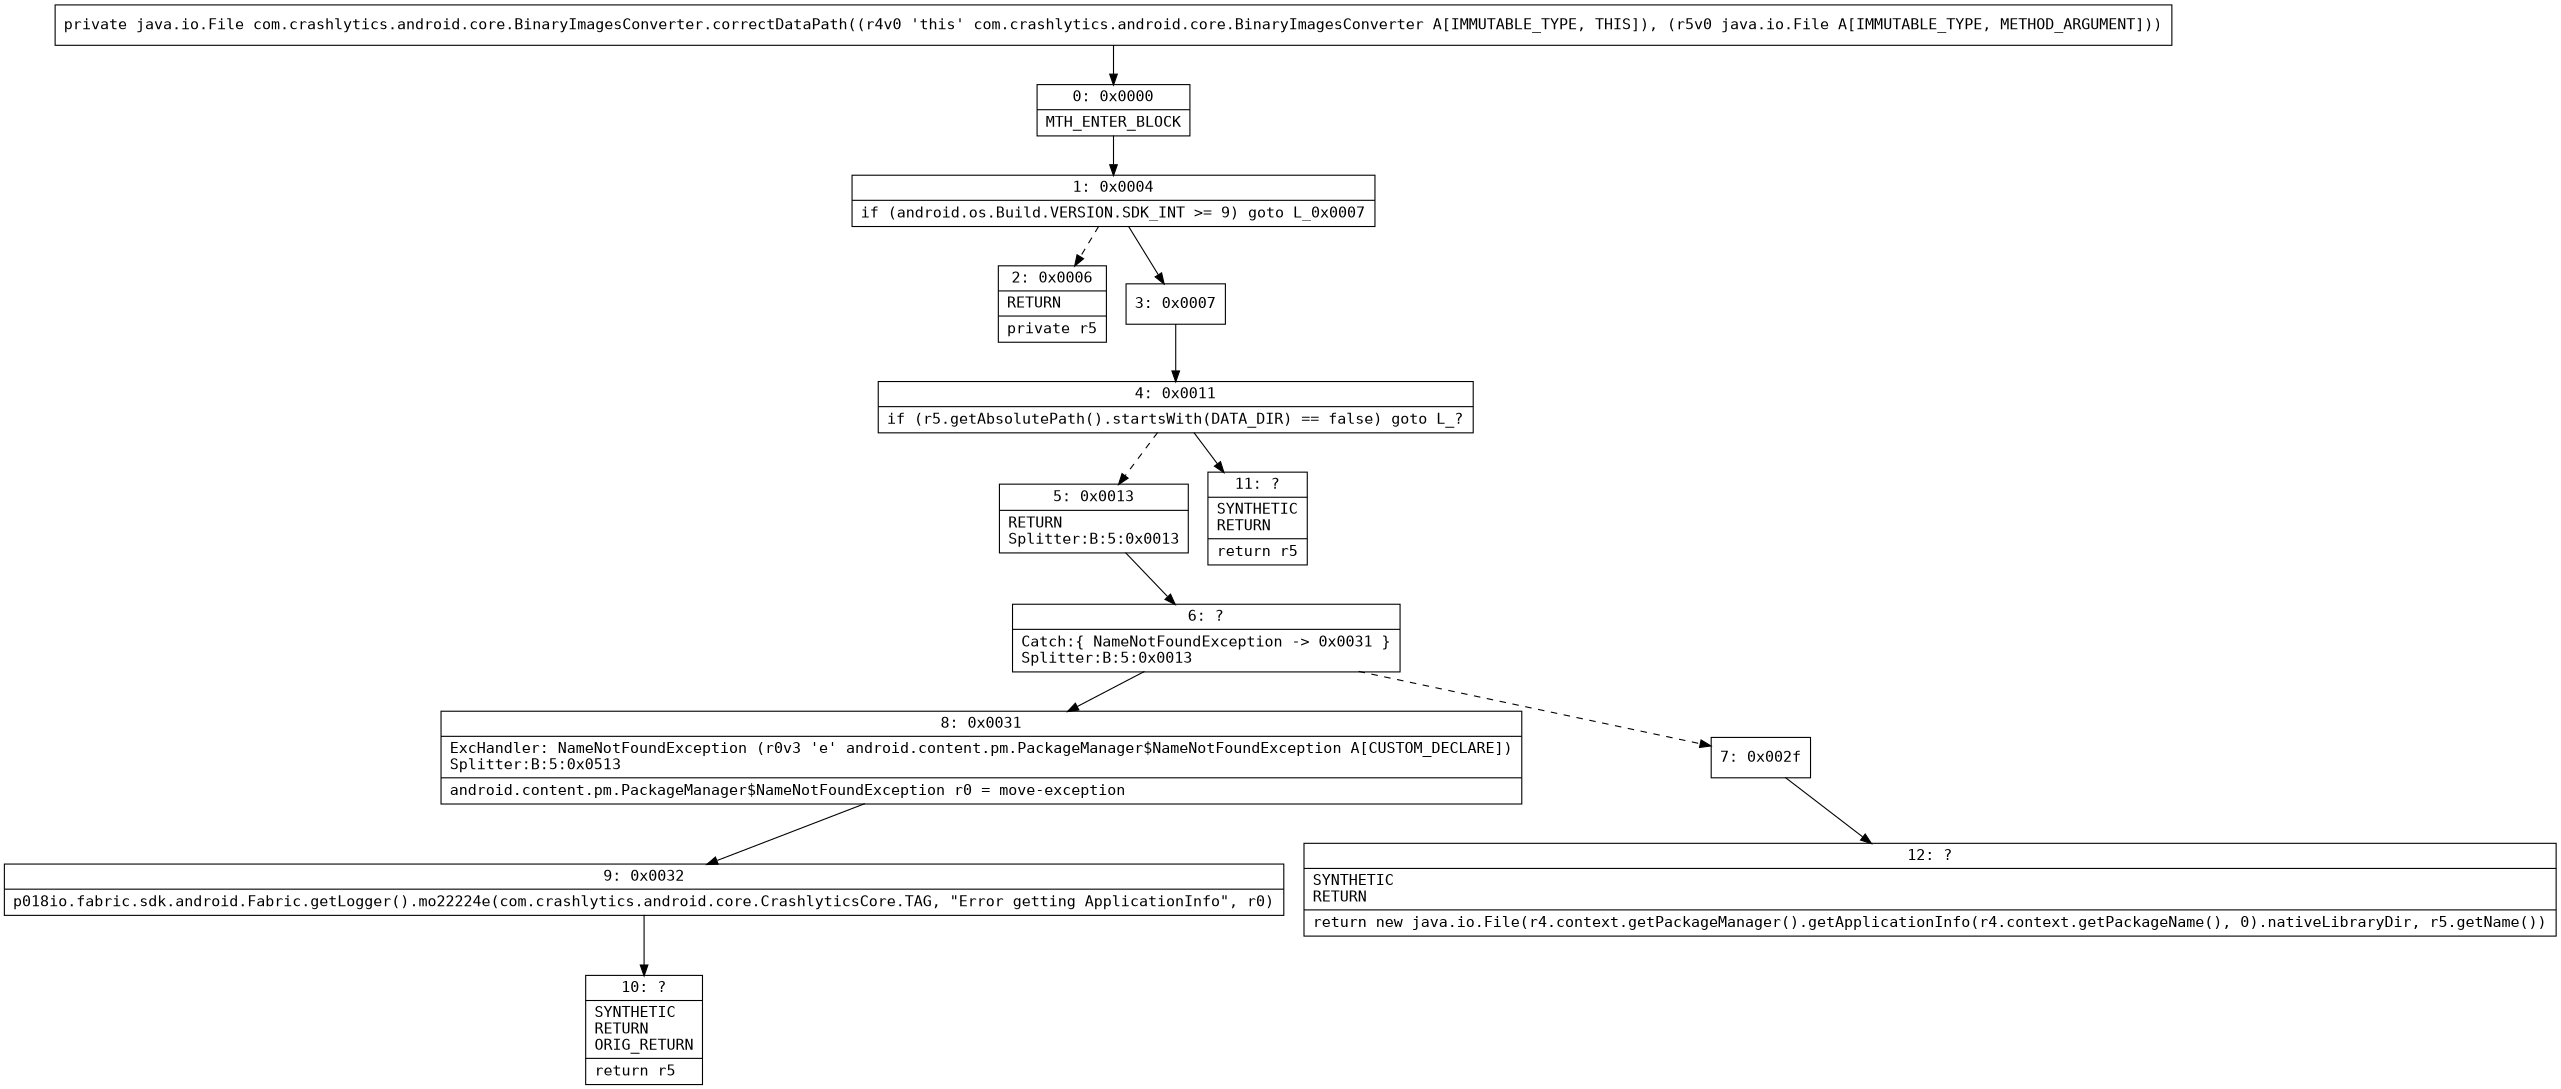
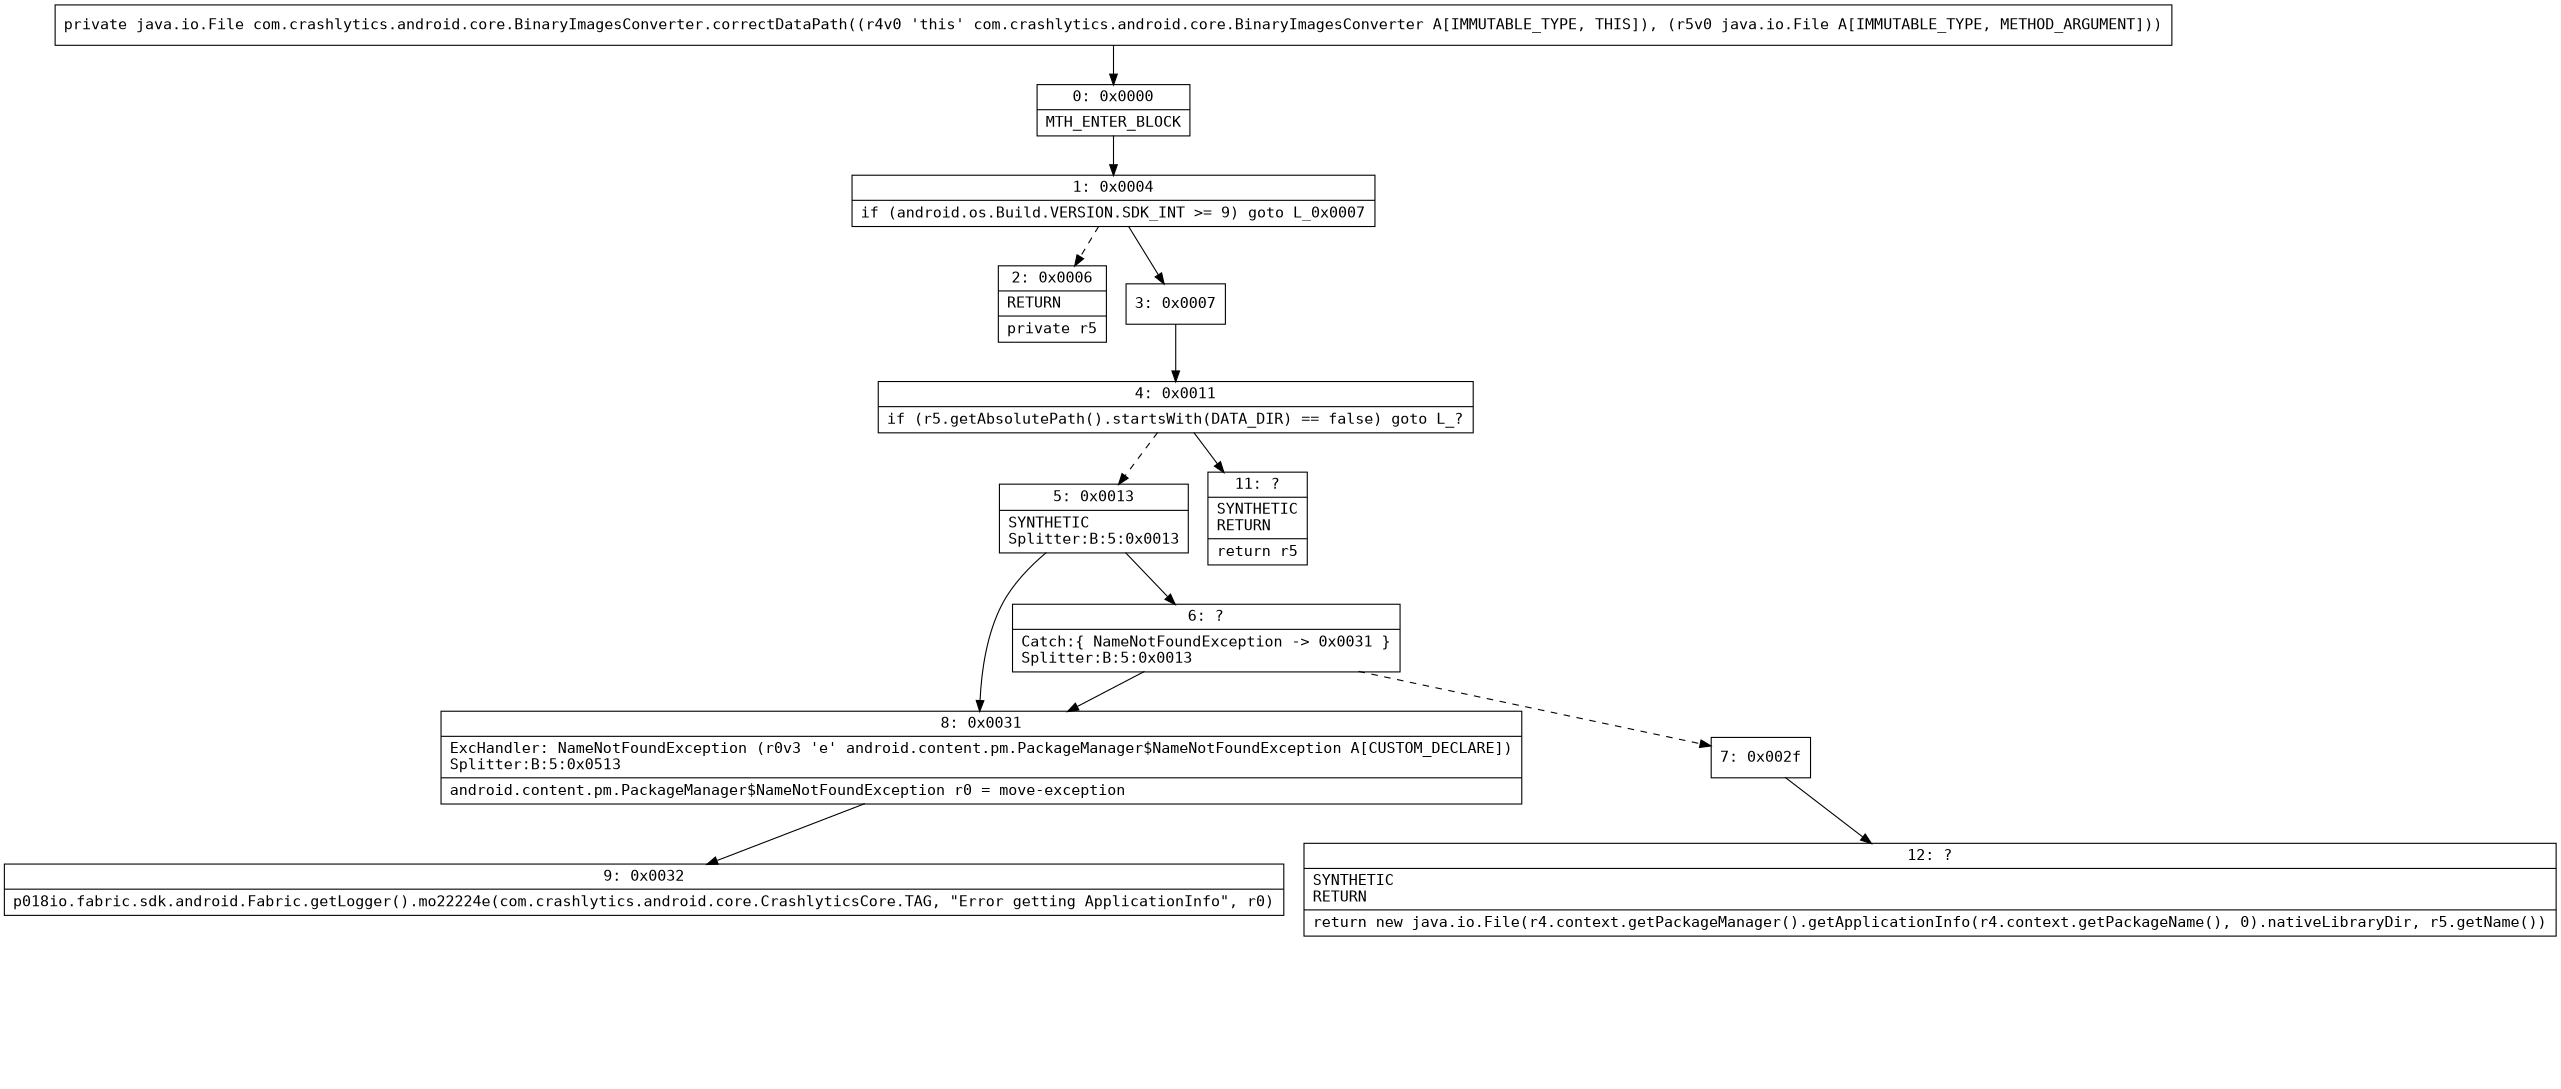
node "5: 0x0013": text "RETURN" -> "SYNTHETIC"
edge "5: 0x0013" -> "8: 0x0031": added
node "10: ?": removed
